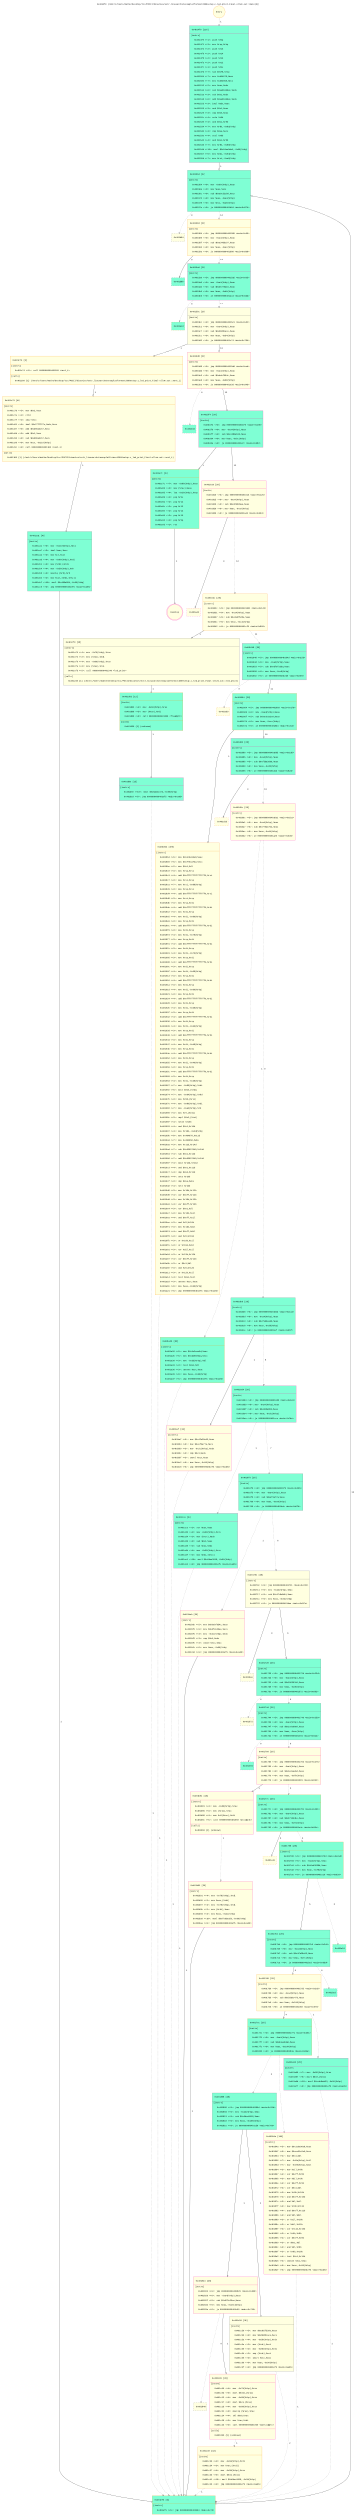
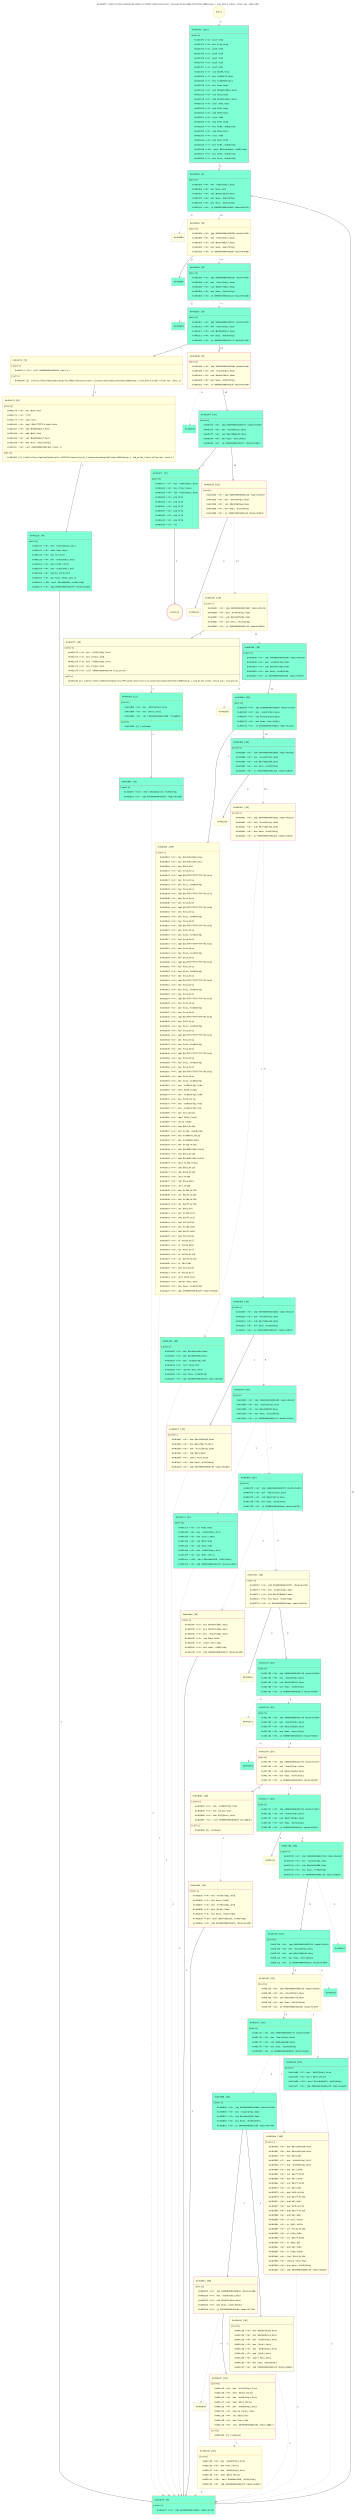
node "0x4015bc [28]": fillcolor lightyellow -> aquamarine
